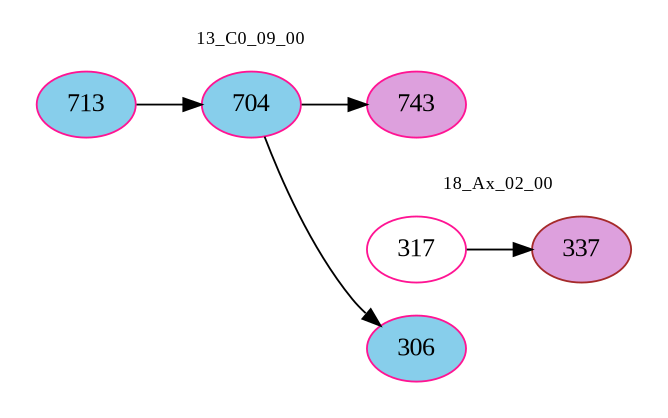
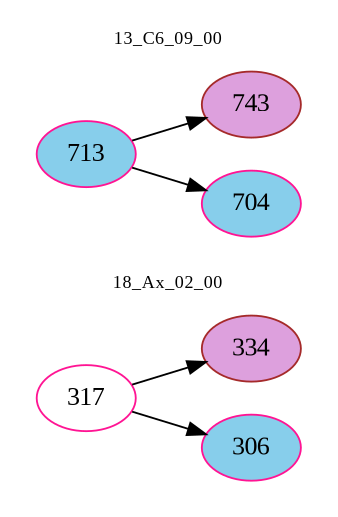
cluster "13_C0_09_00": label "13_C0_09_00" -> "13_C6_09_00"
edge "704" -> "743": now "713" -> "743"
node "743": color deeppink -> brown
edge "704" -> "306": now "317" -> "306"
node "337": label "337" -> "334"
